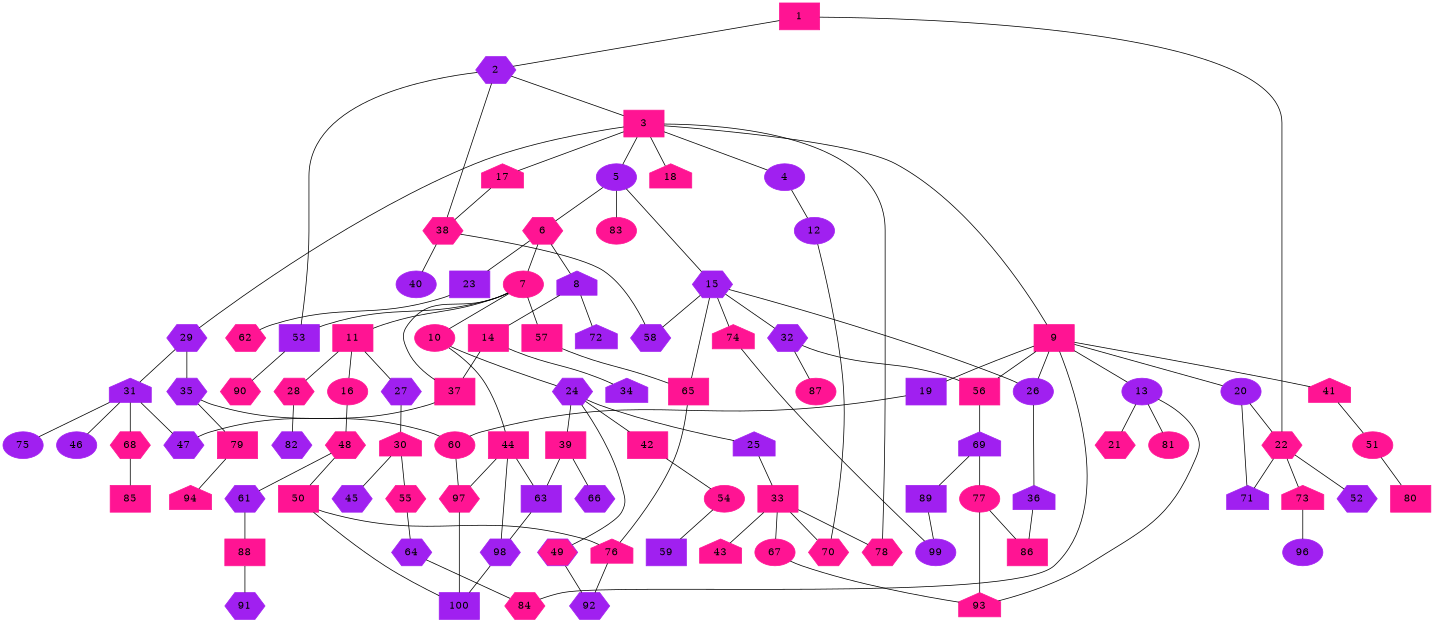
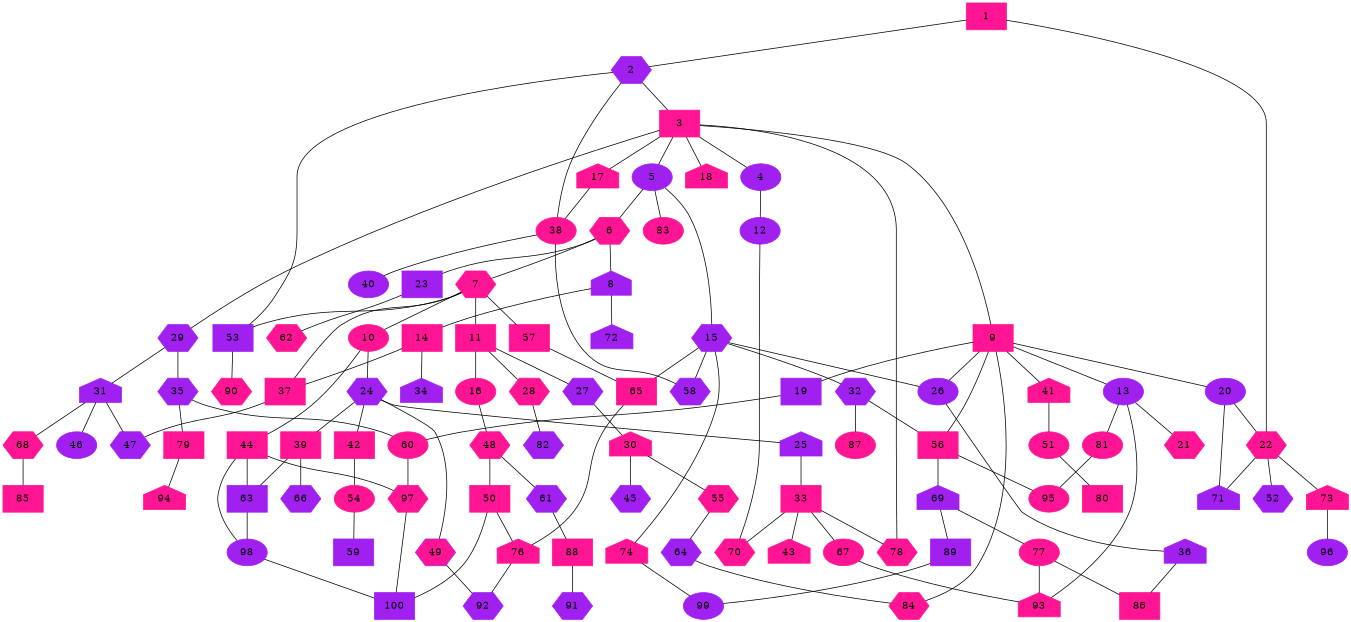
node "38": shape hexagon -> ellipse
node "7": shape ellipse -> hexagon
node "75": removed
node "95": added
node "98": shape hexagon -> ellipse
